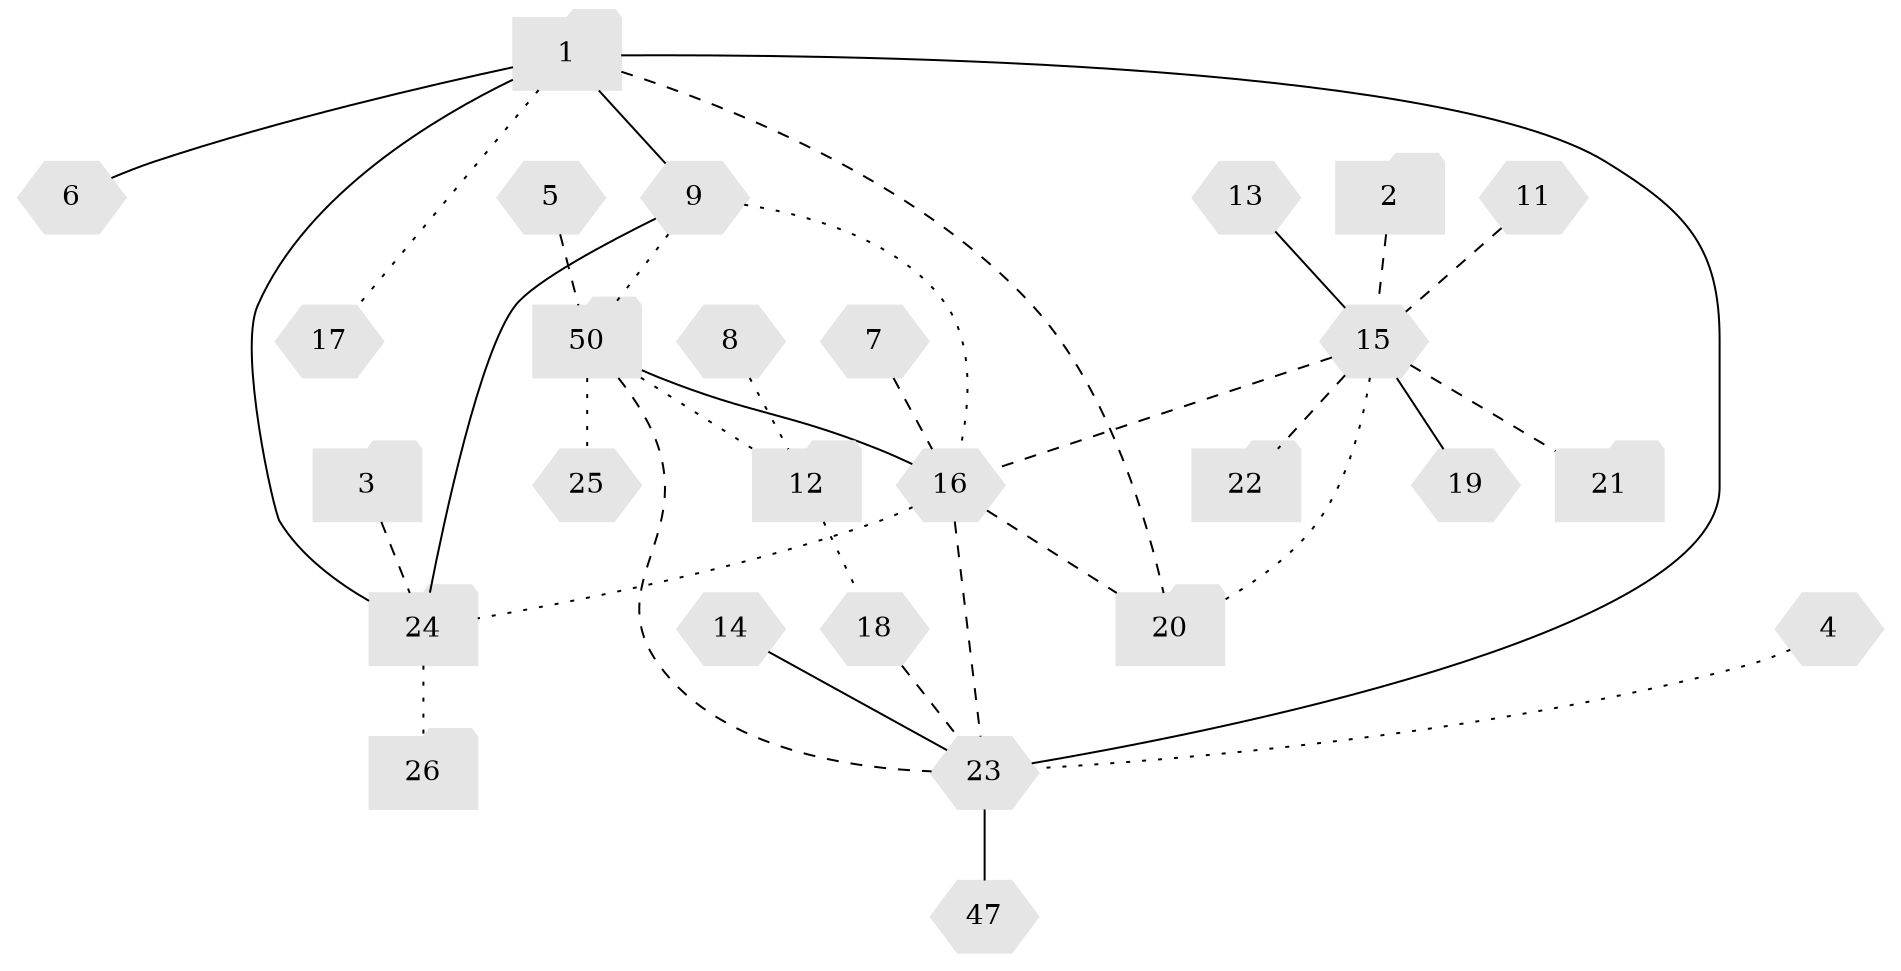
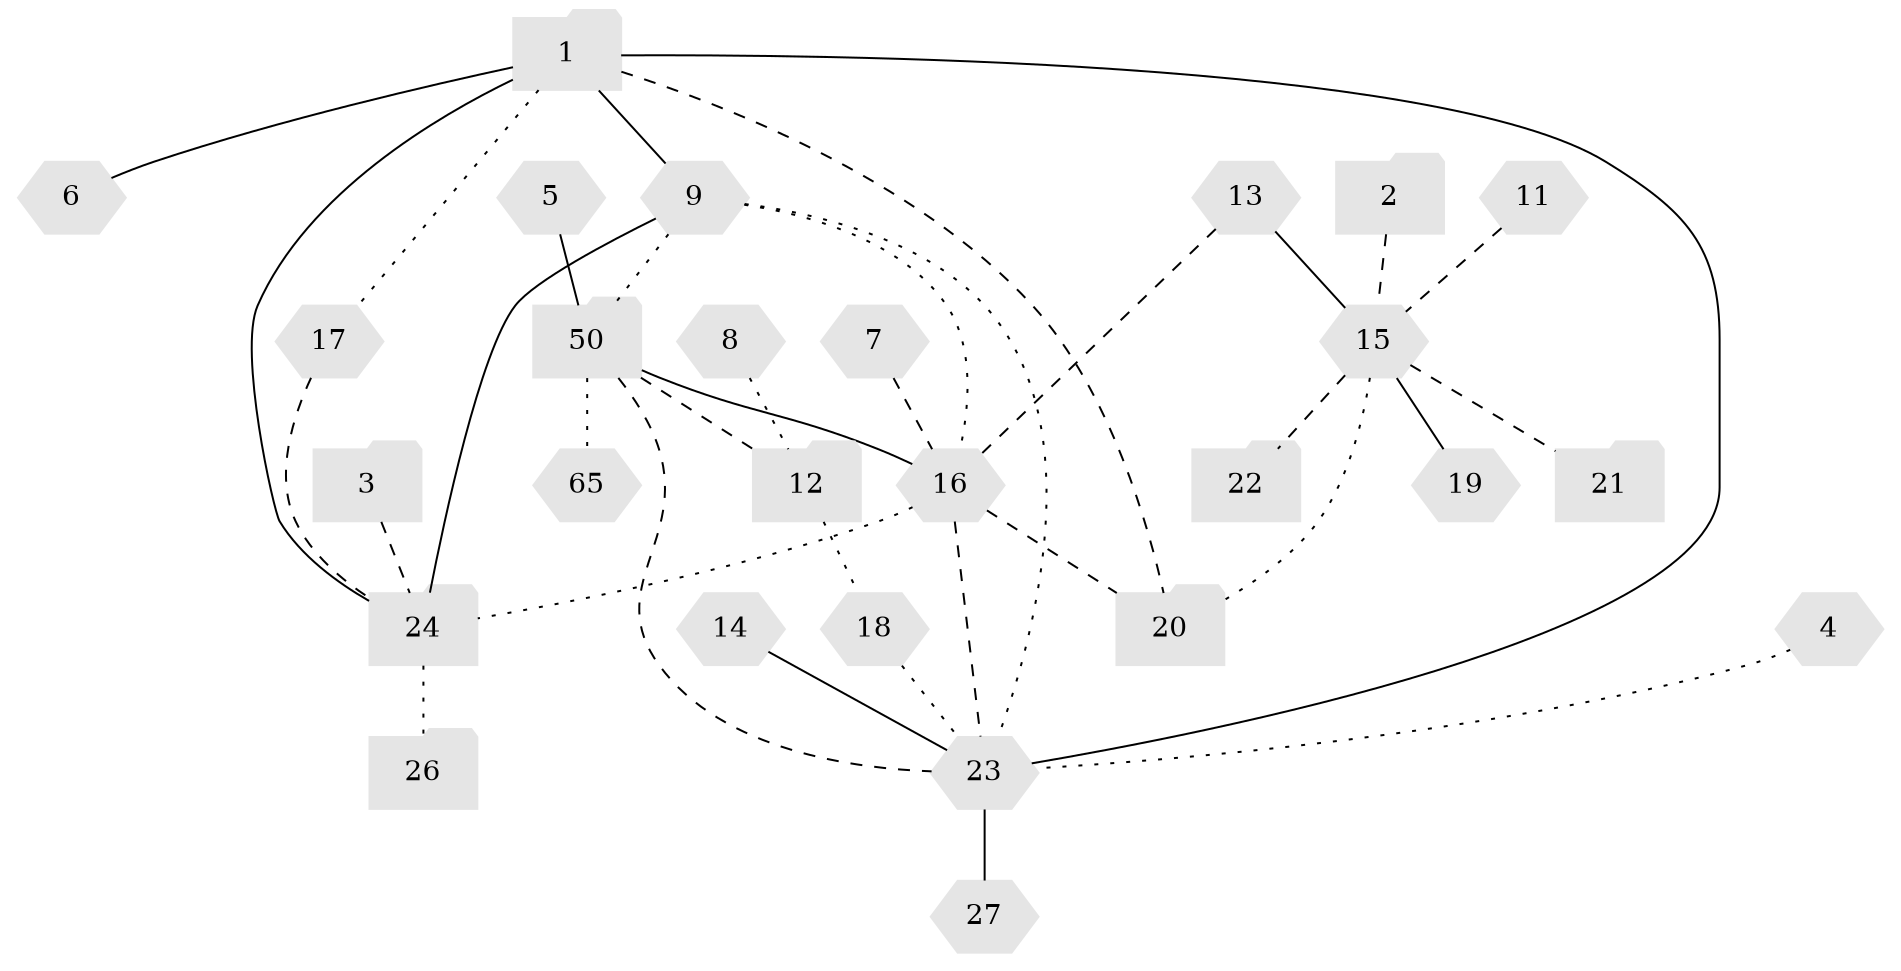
edge "5" -- "50": style dashed -> solid
edge "9" -- "23": added
edge "50" -- "12": style dotted -> dashed
edge "15" -- "16": now "13" -- "16"
node "25": label "25" -> "65"
edge "17" -- "24": added
edge "18" -- "23": style dashed -> dotted
node "47": label "47" -> "27"
